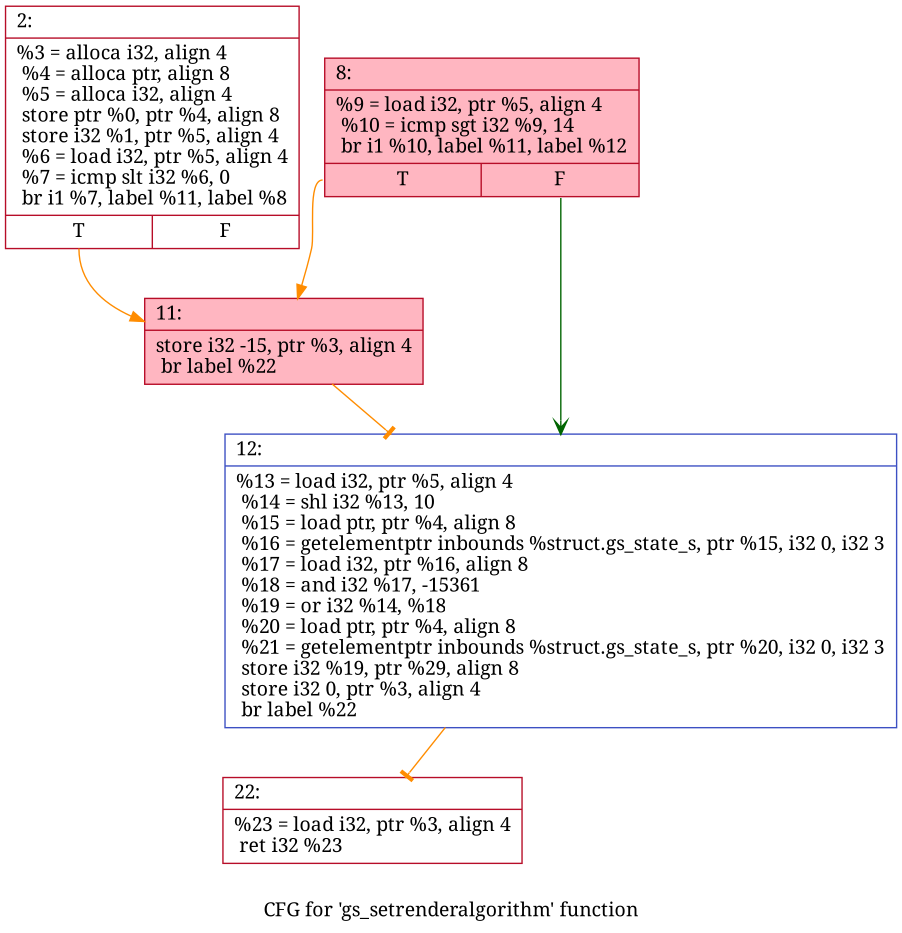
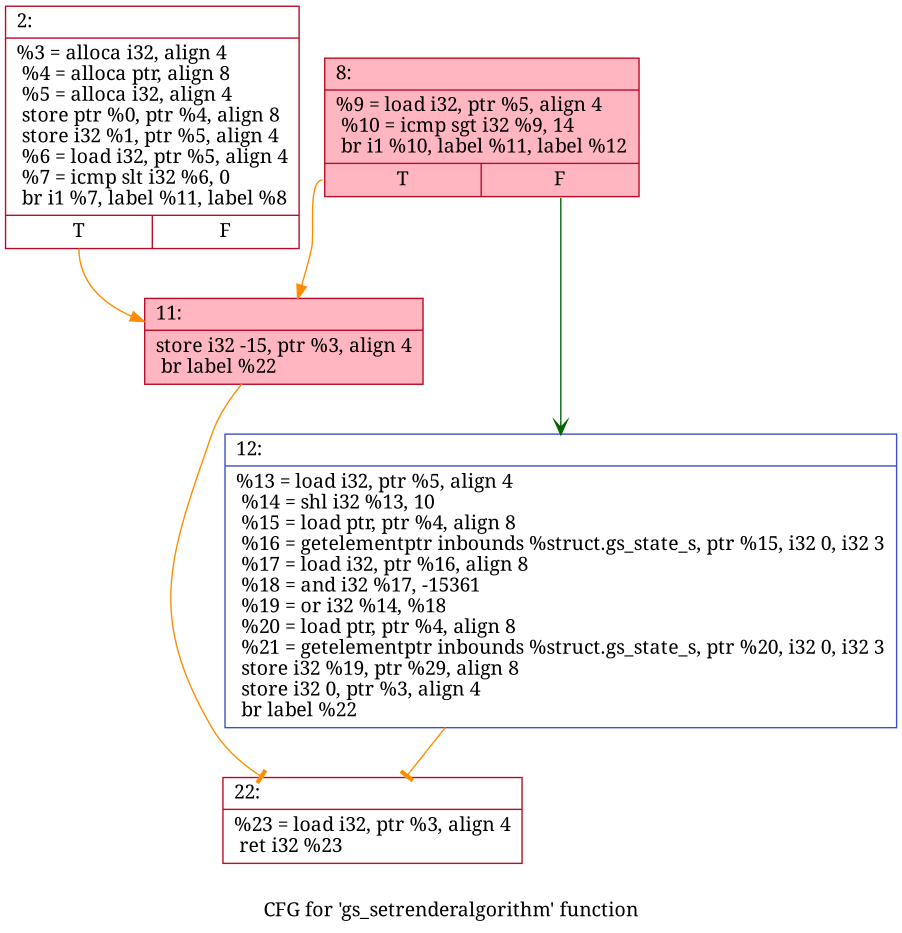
edge "11:" -> "12:": now "11:" -> "22:"
